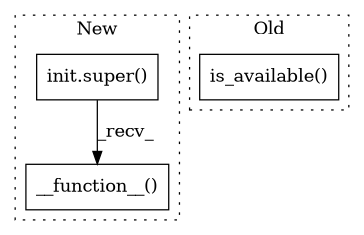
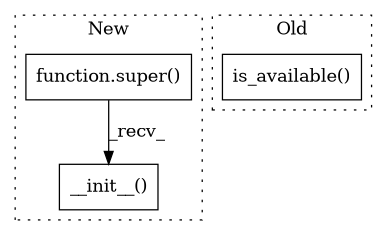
node "init.super()": label "init.super()" -> "function.super()"
node "__function__()": label "__function__()" -> "__init__()"
